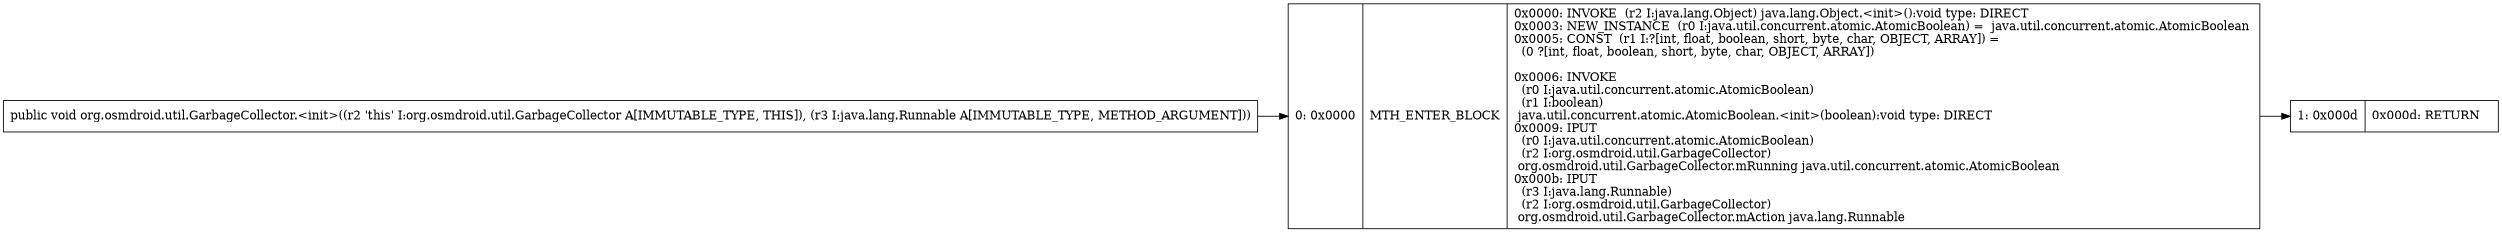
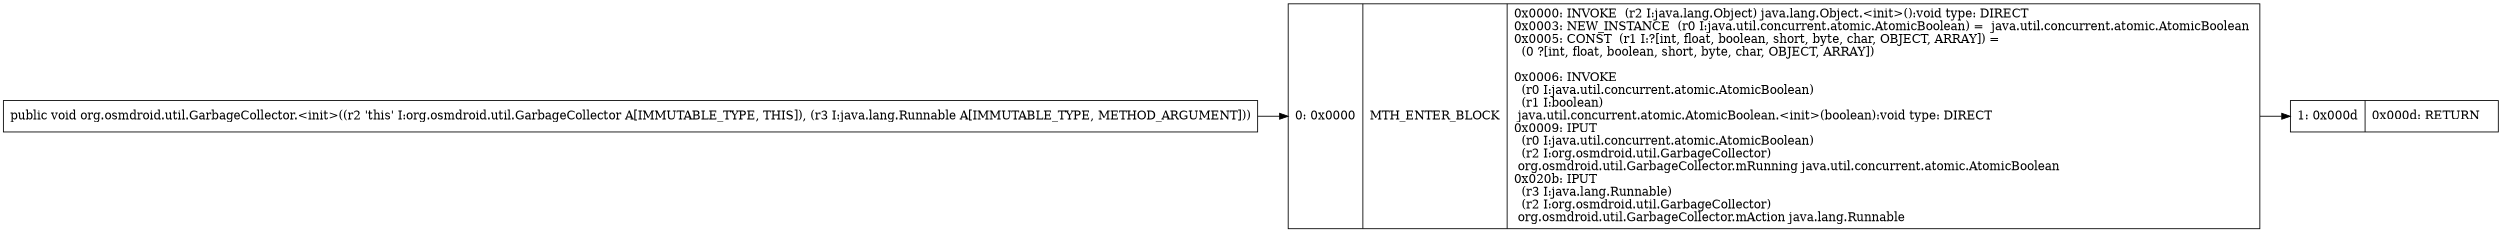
node "0: 0x0000": text "0x000b: IPUT" -> "0x020b: IPUT"
